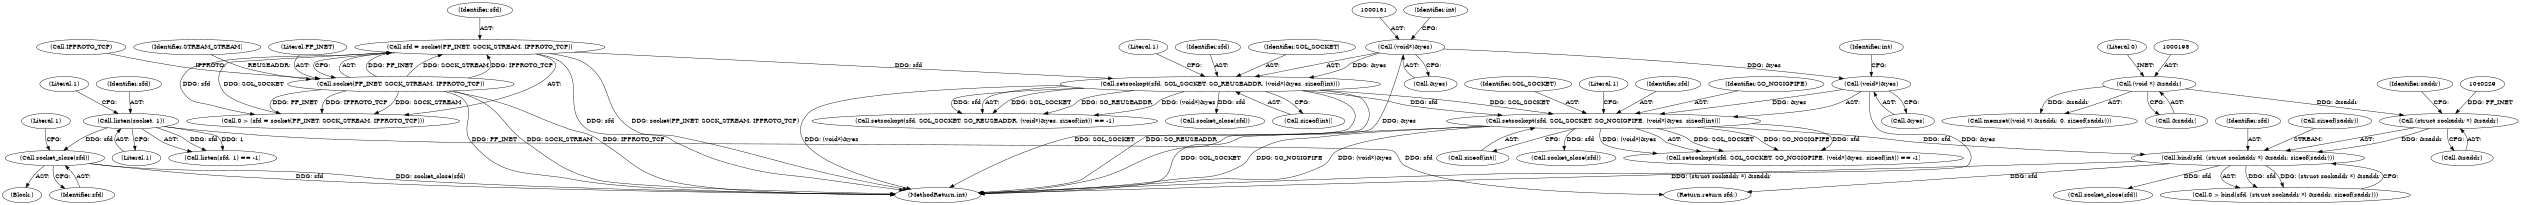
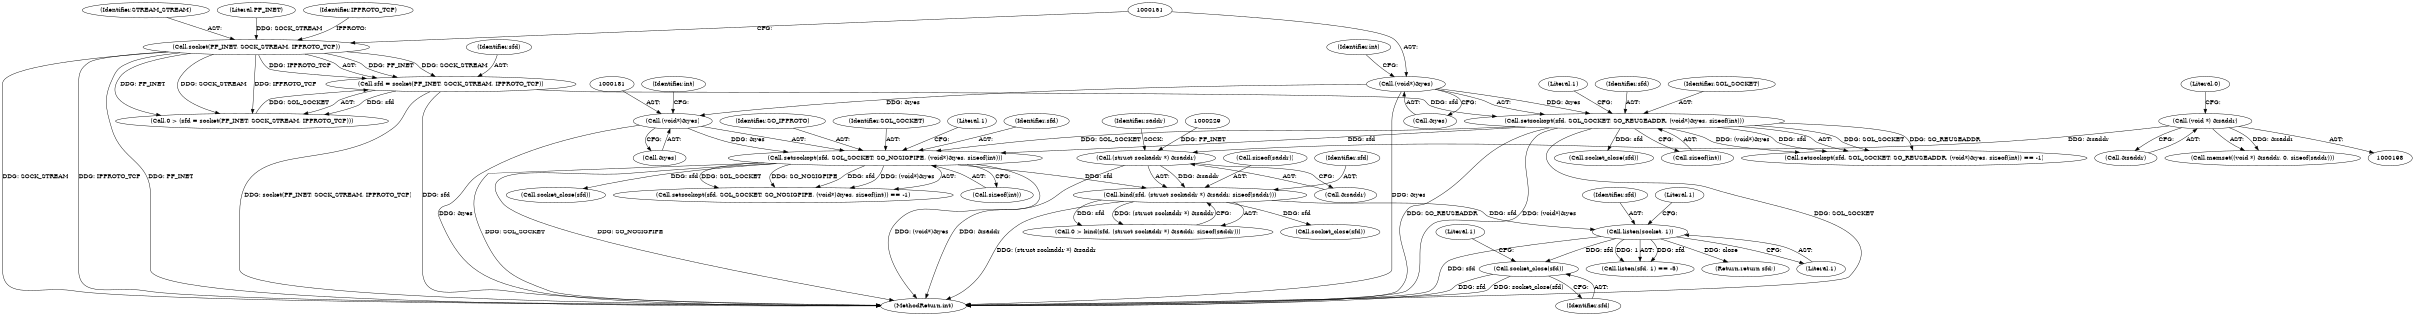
node "(Call,IPPROTO_TCP)": label "(Call,IPPROTO_TCP)" -> "(Identifier,IPPROTO_TCP)"
edge "(Call,sfd = socket(PF_INET, SOCK_STREAM, IPPROTO_TCP))" -> "(Call,socket(PF_INET, SOCK_STREAM, IPPROTO_TCP))": now "1000151" -> "(Call,socket(PF_INET, SOCK_STREAM, IPPROTO_TCP))"
edge "1000198" -> "(Call,(void *) &saddr)": reversed
edge "(Identifier,STREAM_STREAM)" -> "(Call,socket(PF_INET, SOCK_STREAM, IPPROTO_TCP))": label "REUSEADDR: " -> "AST: "
edge "(Literal,PF_INET)" -> "(Call,socket(PF_INET, SOCK_STREAM, IPPROTO_TCP))": label "AST: " -> "DDG: SOCK_STREAM"
edge "(Literal,0)" -> "(Call,(void *) &saddr)": label "INET: " -> "CFG: "
node "1000181": added
node "(Identifier,SO_NOSIGPIPE)": label "(Identifier,SO_NOSIGPIPE)" -> "(Identifier,SO_IPPROTO)"
node "1040229": label "1040229" -> "1000229"
edge "(Identifier,saddr)" -> "(Call,(struct sockaddr *) &saddr)": label "CFG: " -> "SOCK: "
edge "(Call,sizeof(saddr))" -> "(Call,bind(sfd, (struct sockaddr *) &saddr, sizeof(saddr)))": label "STREAM: " -> "AST: "
node "(Call,listen(sfd, 1) == -1)": label "(Call,listen(sfd, 1) == -1)" -> "(Call,listen(sfd, 1) == -5)"
edge "(Call,listen(socket, 1))" -> "(Return,return sfd;)": label "DDG: sfd" -> "DDG: close"
edge "(Call,bind(sfd, (struct sockaddr *) &saddr, sizeof(saddr)))" -> "(Return,return sfd;)": now "(Call,bind(sfd, (struct sockaddr *) &saddr, sizeof(saddr)))" -> "(Call,listen(socket, 1))"
node "(Block,)": removed
edge "(Call,(struct sockaddr *) &saddr)" -> "(MethodReturn,int)": added, label "DDG: &saddr"
edge "(Call,listen(socket, 1))" -> "(MethodReturn,int)": added, label "DDG: sfd"
